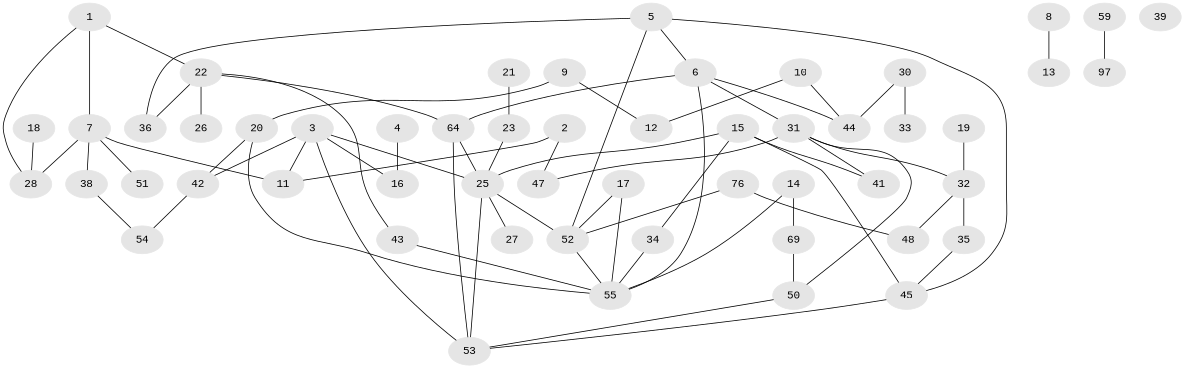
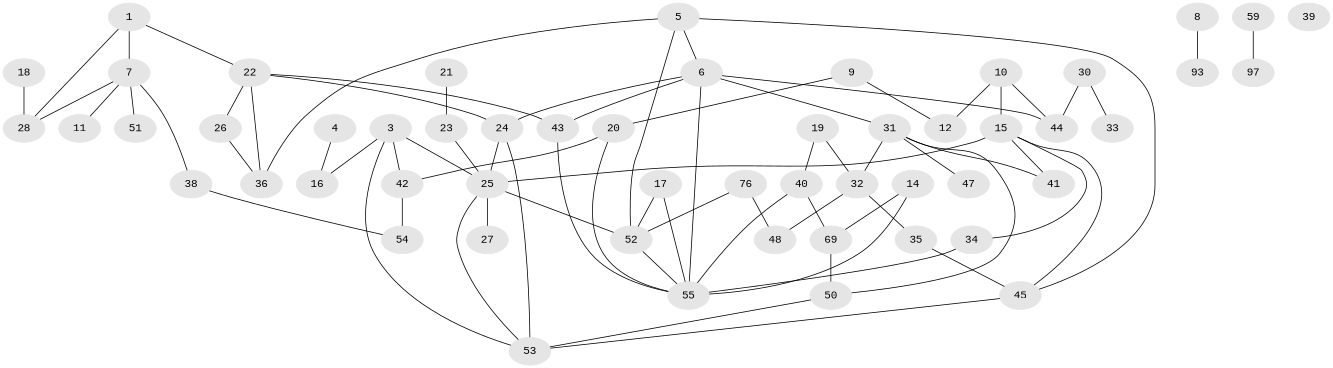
node "13": label "13" -> "93"
edge "6" -- "43": added
edge "10" -- "15": added
node "64": label "64" -> "24"
node "2": removed
edge "26" -- "36": added
edge "3" -- "11": removed
node "40": added
